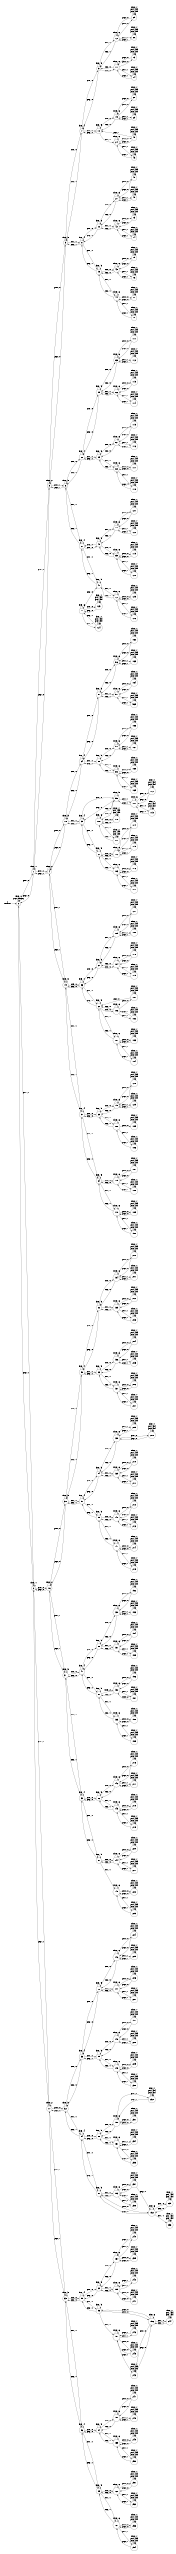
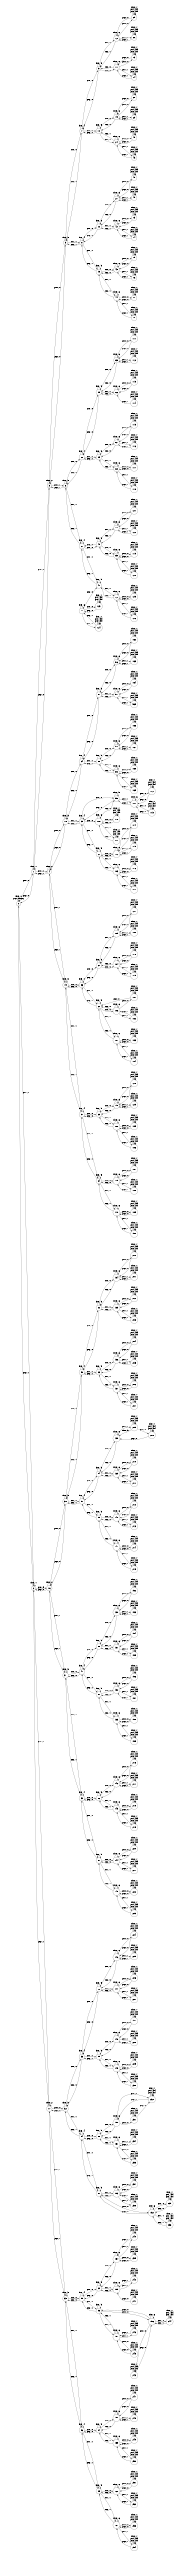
edge "45" -> "10": now "24" -> "10"
edge "66" -> "114": removed, label "pu1 / 1"
edge "118" -> "68": label "pop / 4" -> "pop / 1"
edge "59" -> "100": now "35" -> "100"
node "__start0": removed
edge "19" -> "36": label "pu5 / 0" -> "pu0 / 0"
edge "185" -> "108": added, label "pop / 0"
edge "209" -> "138": label "pop / 1" -> "size / 5"
edge "138" -> "208": now "209" -> "208"
edge "2" -> "16": label "pu0 / 0" -> "pu0 / 9"
edge "81" -> "132": label "size / 2" -> "pu0 / 0"
edge "197" -> "132": label "size / 2" -> "pop / 1"
edge "145" -> "87": added, label "pop / 1"
edge "231" -> "150": now "231" -> "232"
edge "237" -> "152": now "236" -> "152"
edge "155" -> "241": removed, label "pu0 / 0"
edge "157" -> "243": now "157" -> "93"
